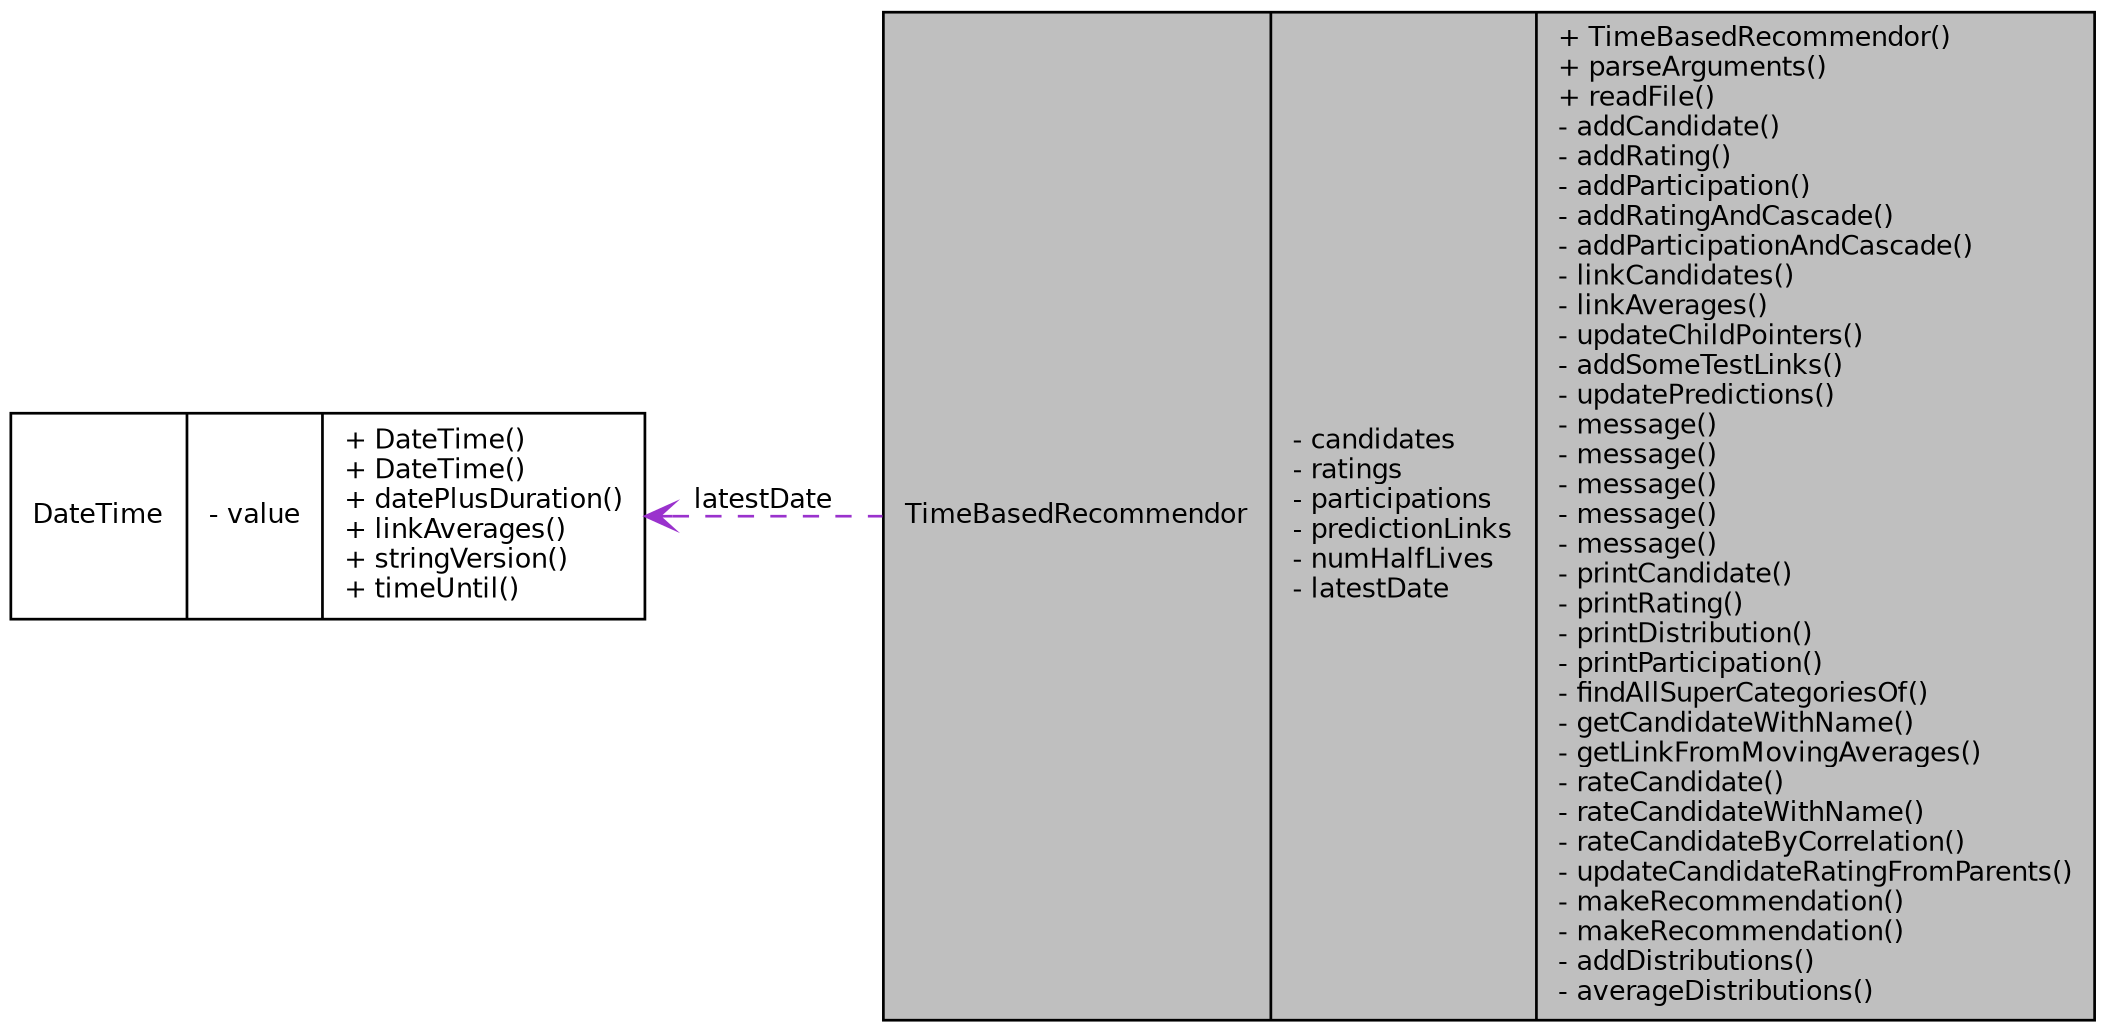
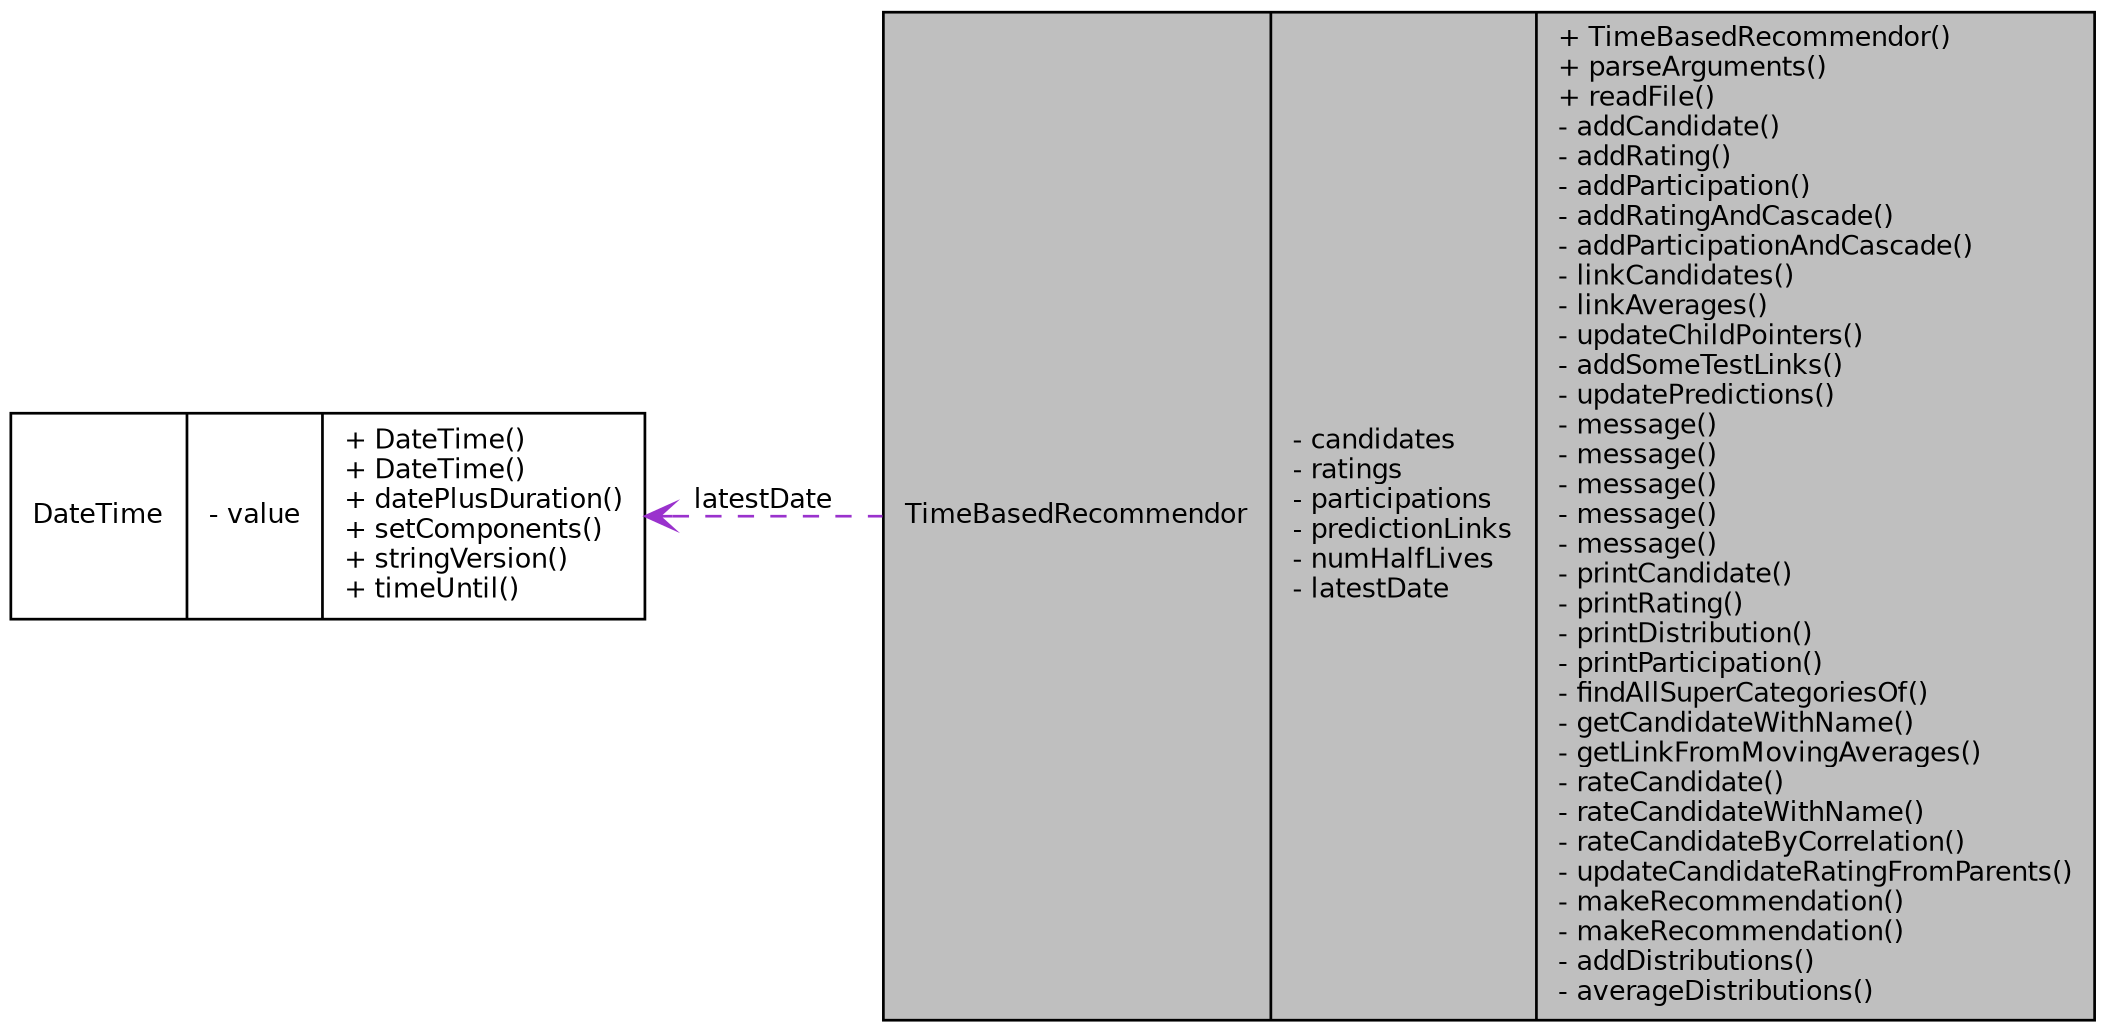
node "DateTime": text "+ linkAverages()" -> "+ setComponents()"
